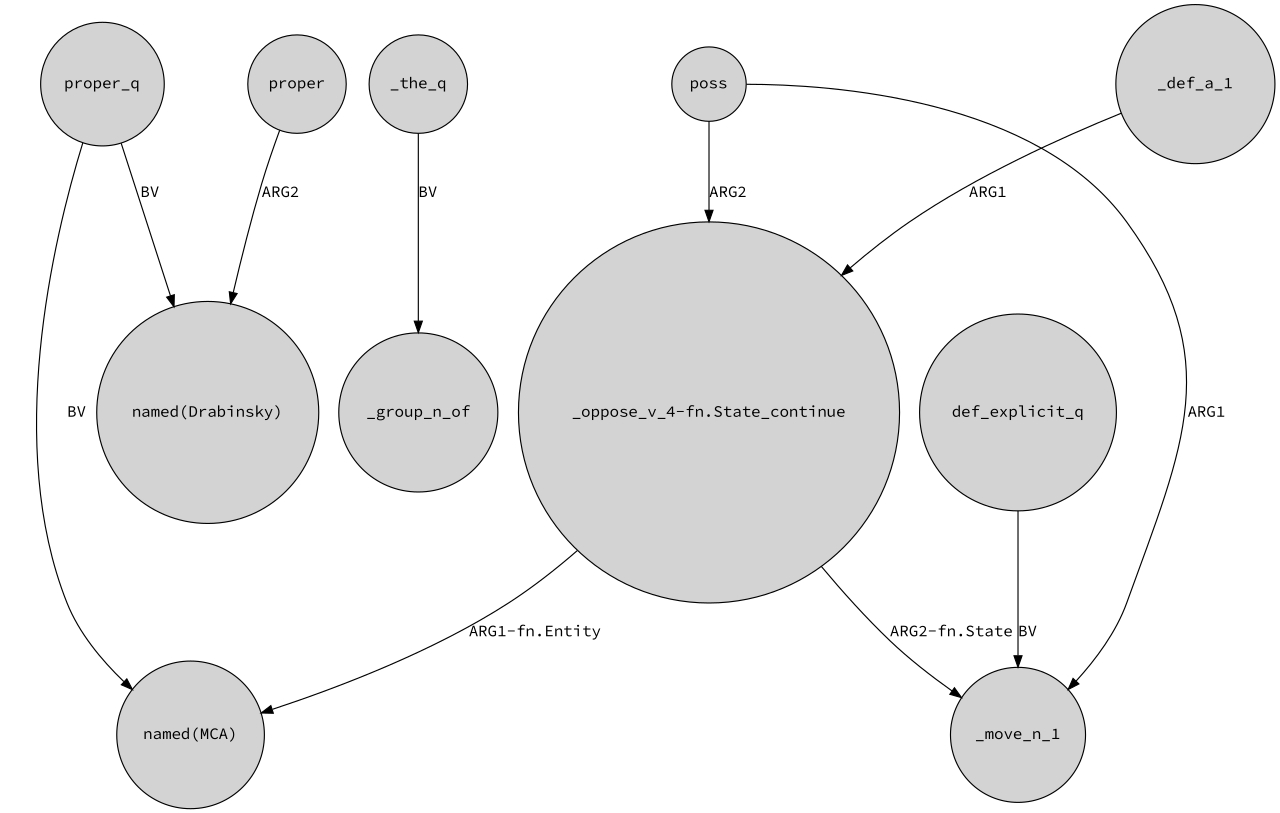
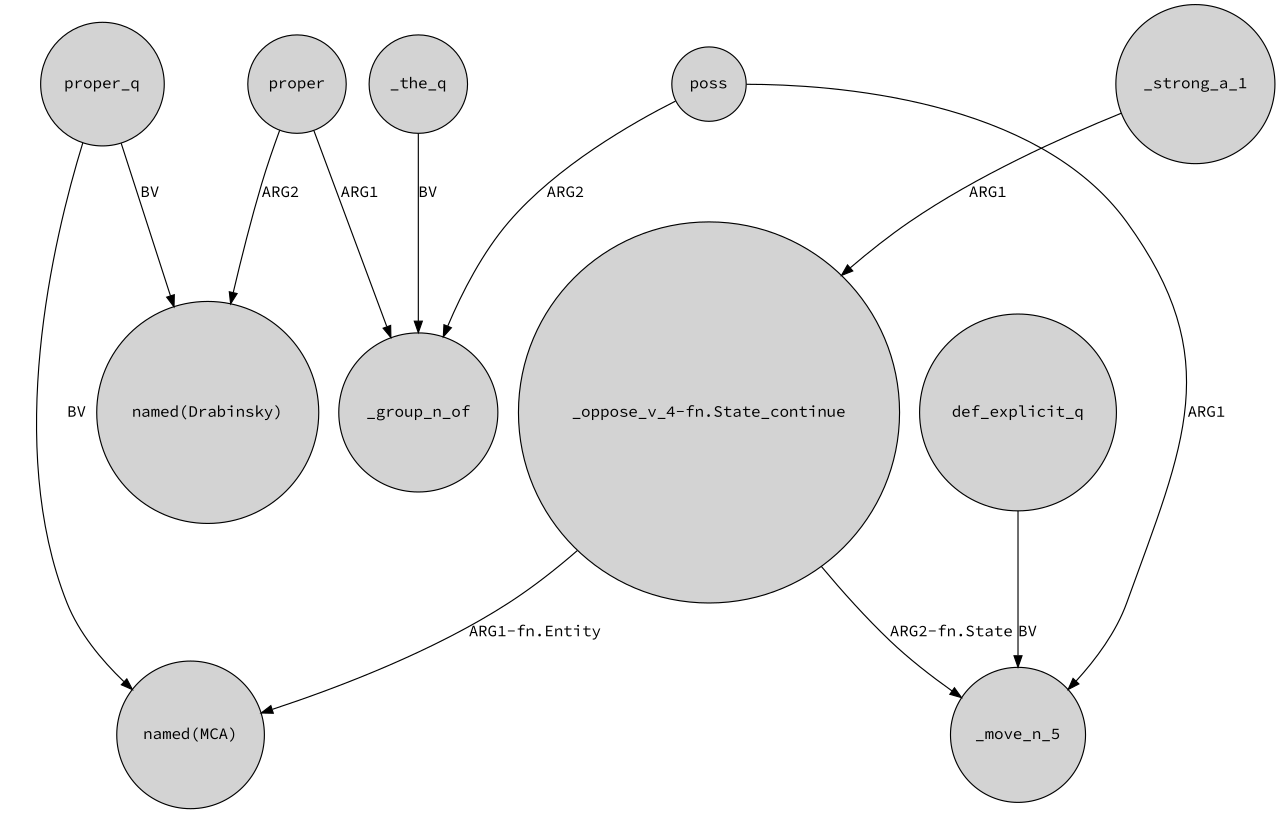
node "_def_a_1": label "_def_a_1" -> "_strong_a_1"
edge "poss" -> "_oppose_v_4-fn.State_continue": now "poss" -> "_group_n_of"
edge "proper" -> "_group_n_of": added, label "ARG1"
node "_move_n_1": label "_move_n_1" -> "_move_n_5"
